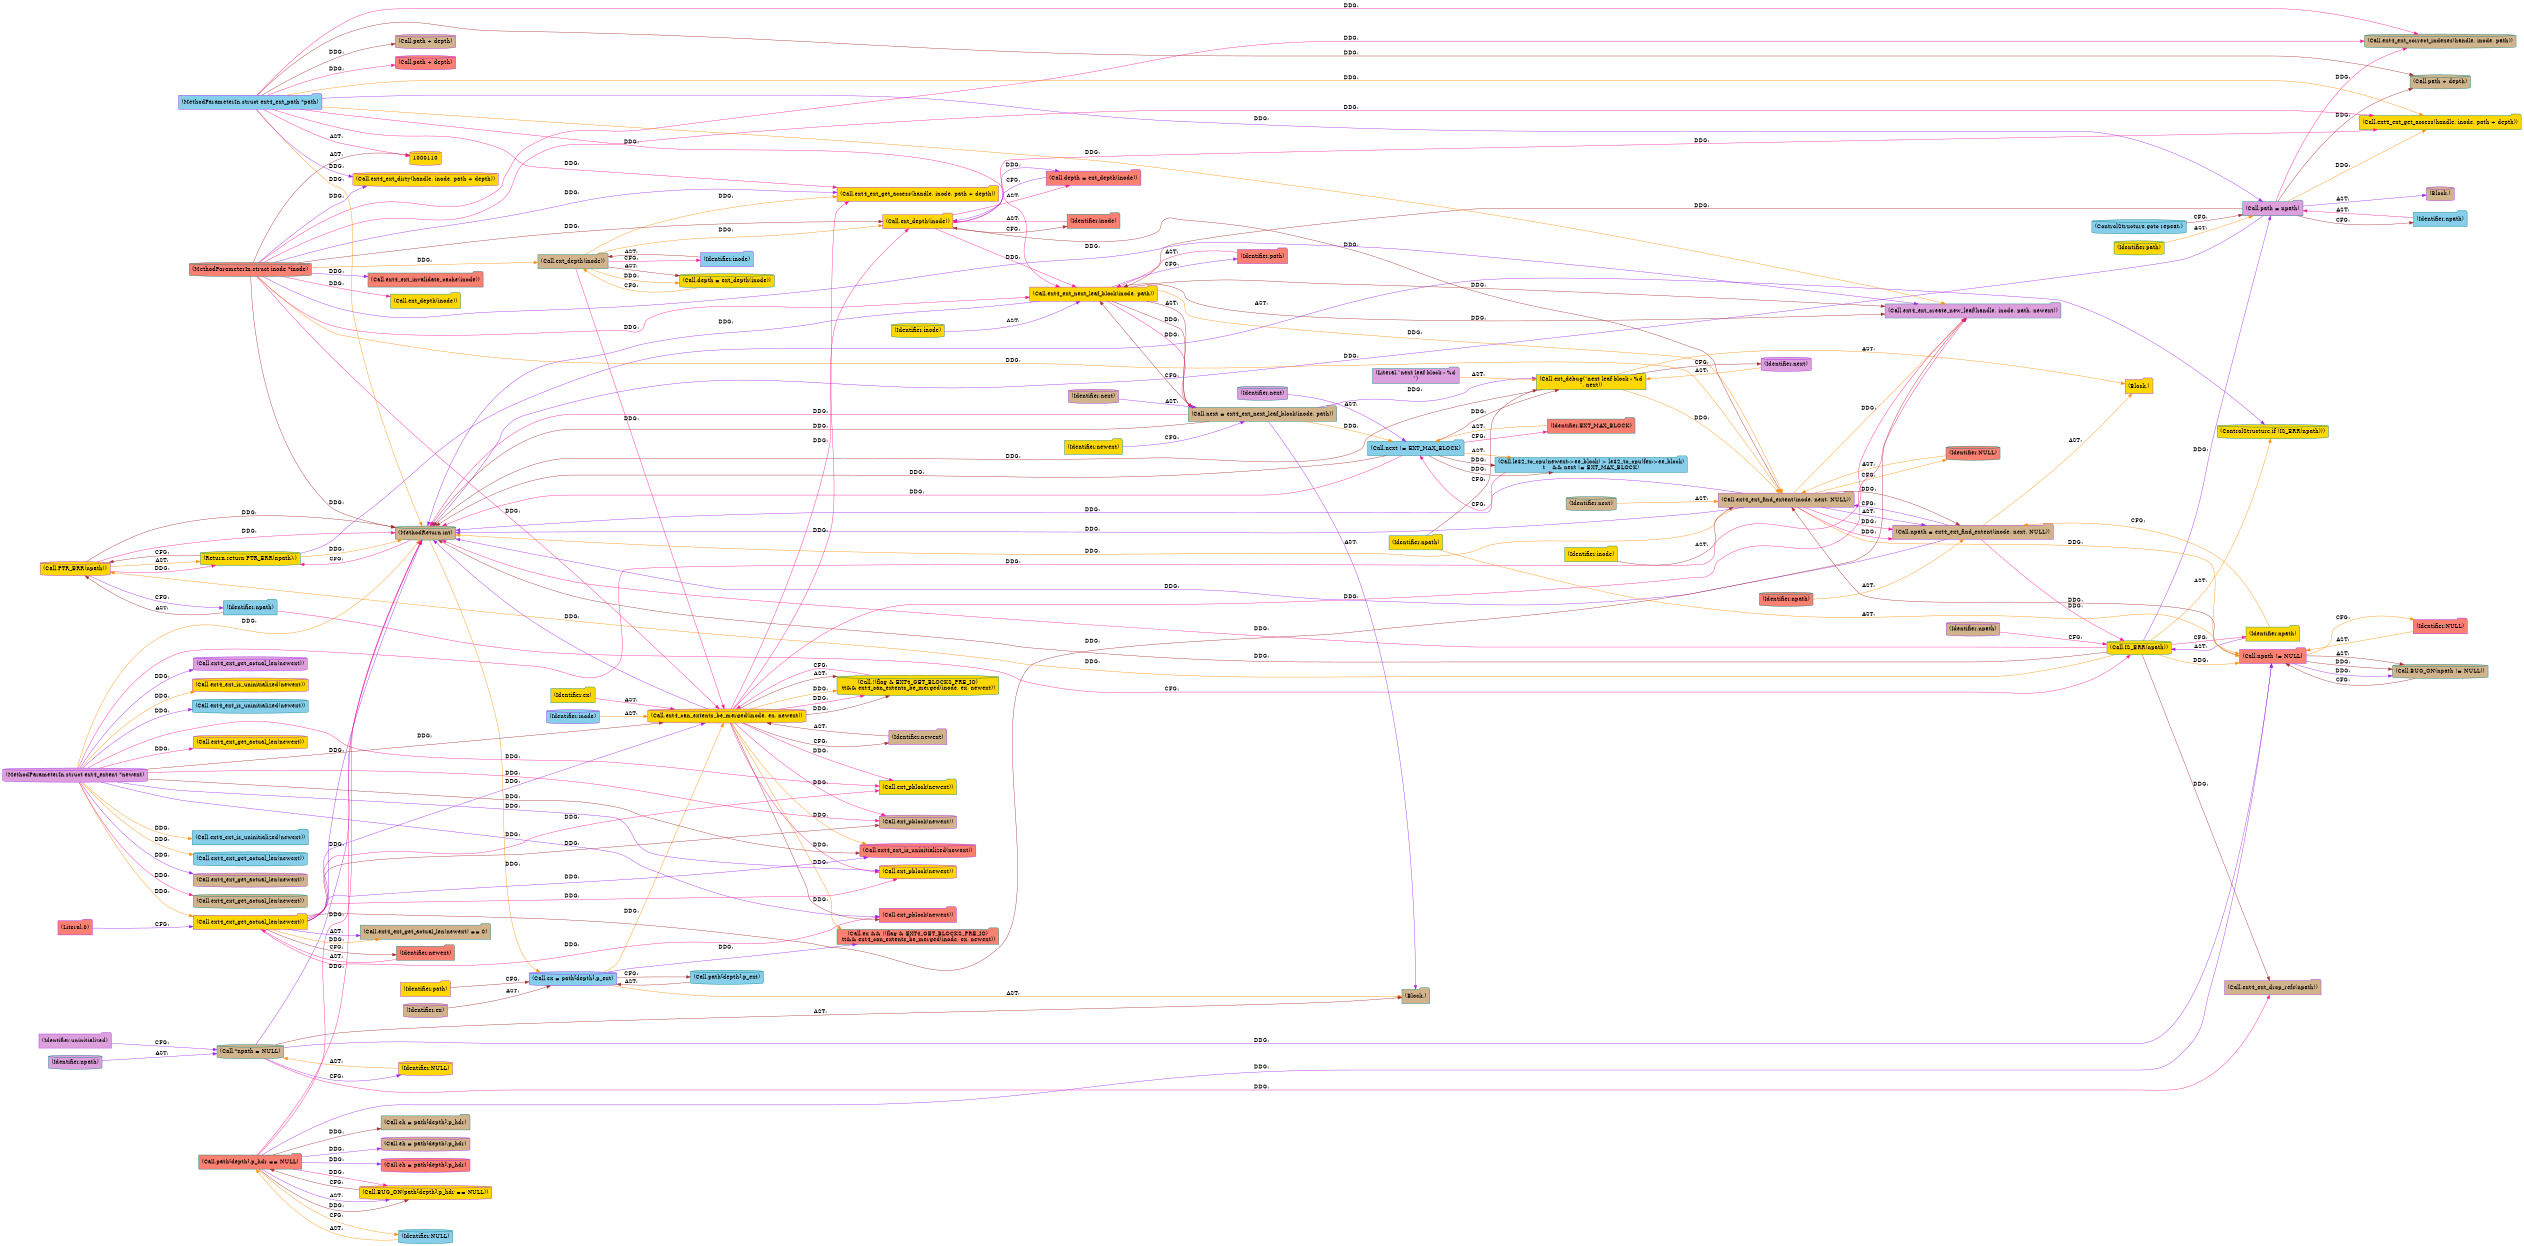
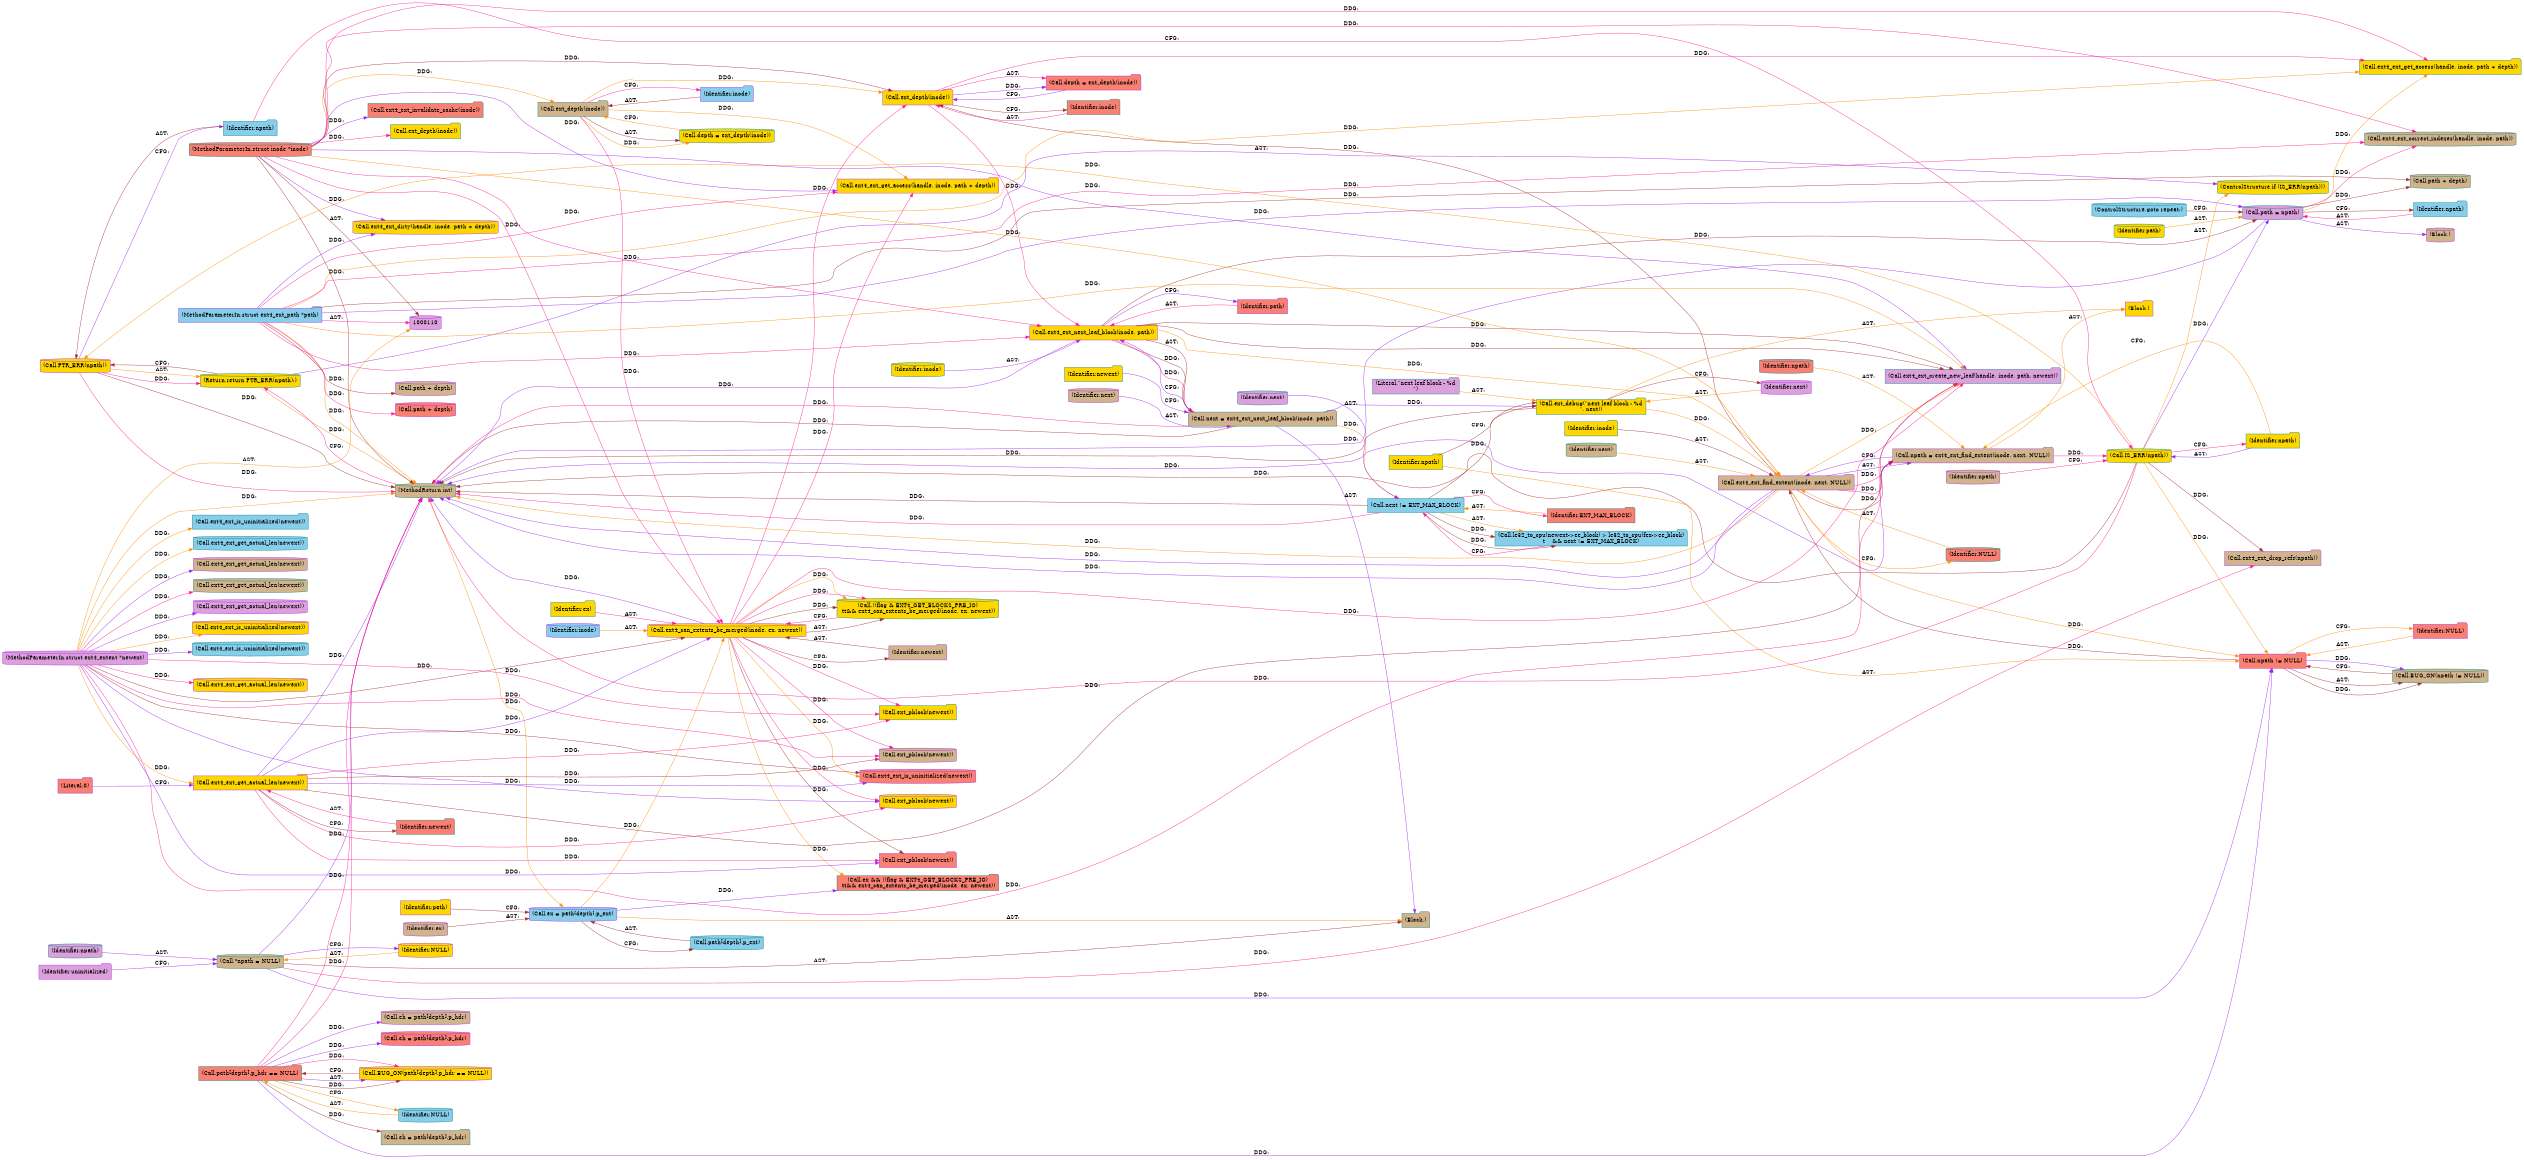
node "1000110": fillcolor gold -> plum
edge "(Call,path = npath)" -> "(Call,ext4_ext_next_leaf_block(inode, path))": reversed
node "(Call,path = npath)": shape folder -> cylinder
edge "(Call,next = ext4_ext_next_leaf_block(inode, path))" -> "(Call,ext4_ext_next_leaf_block(inode, path))": color brown -> purple
edge "(MethodParameterIn,struct ext4_extent *newext)" -> "1000110": added, label "AST:"
node "(Call,ext4_ext_get_actual_len(newext) == 0)": removed
